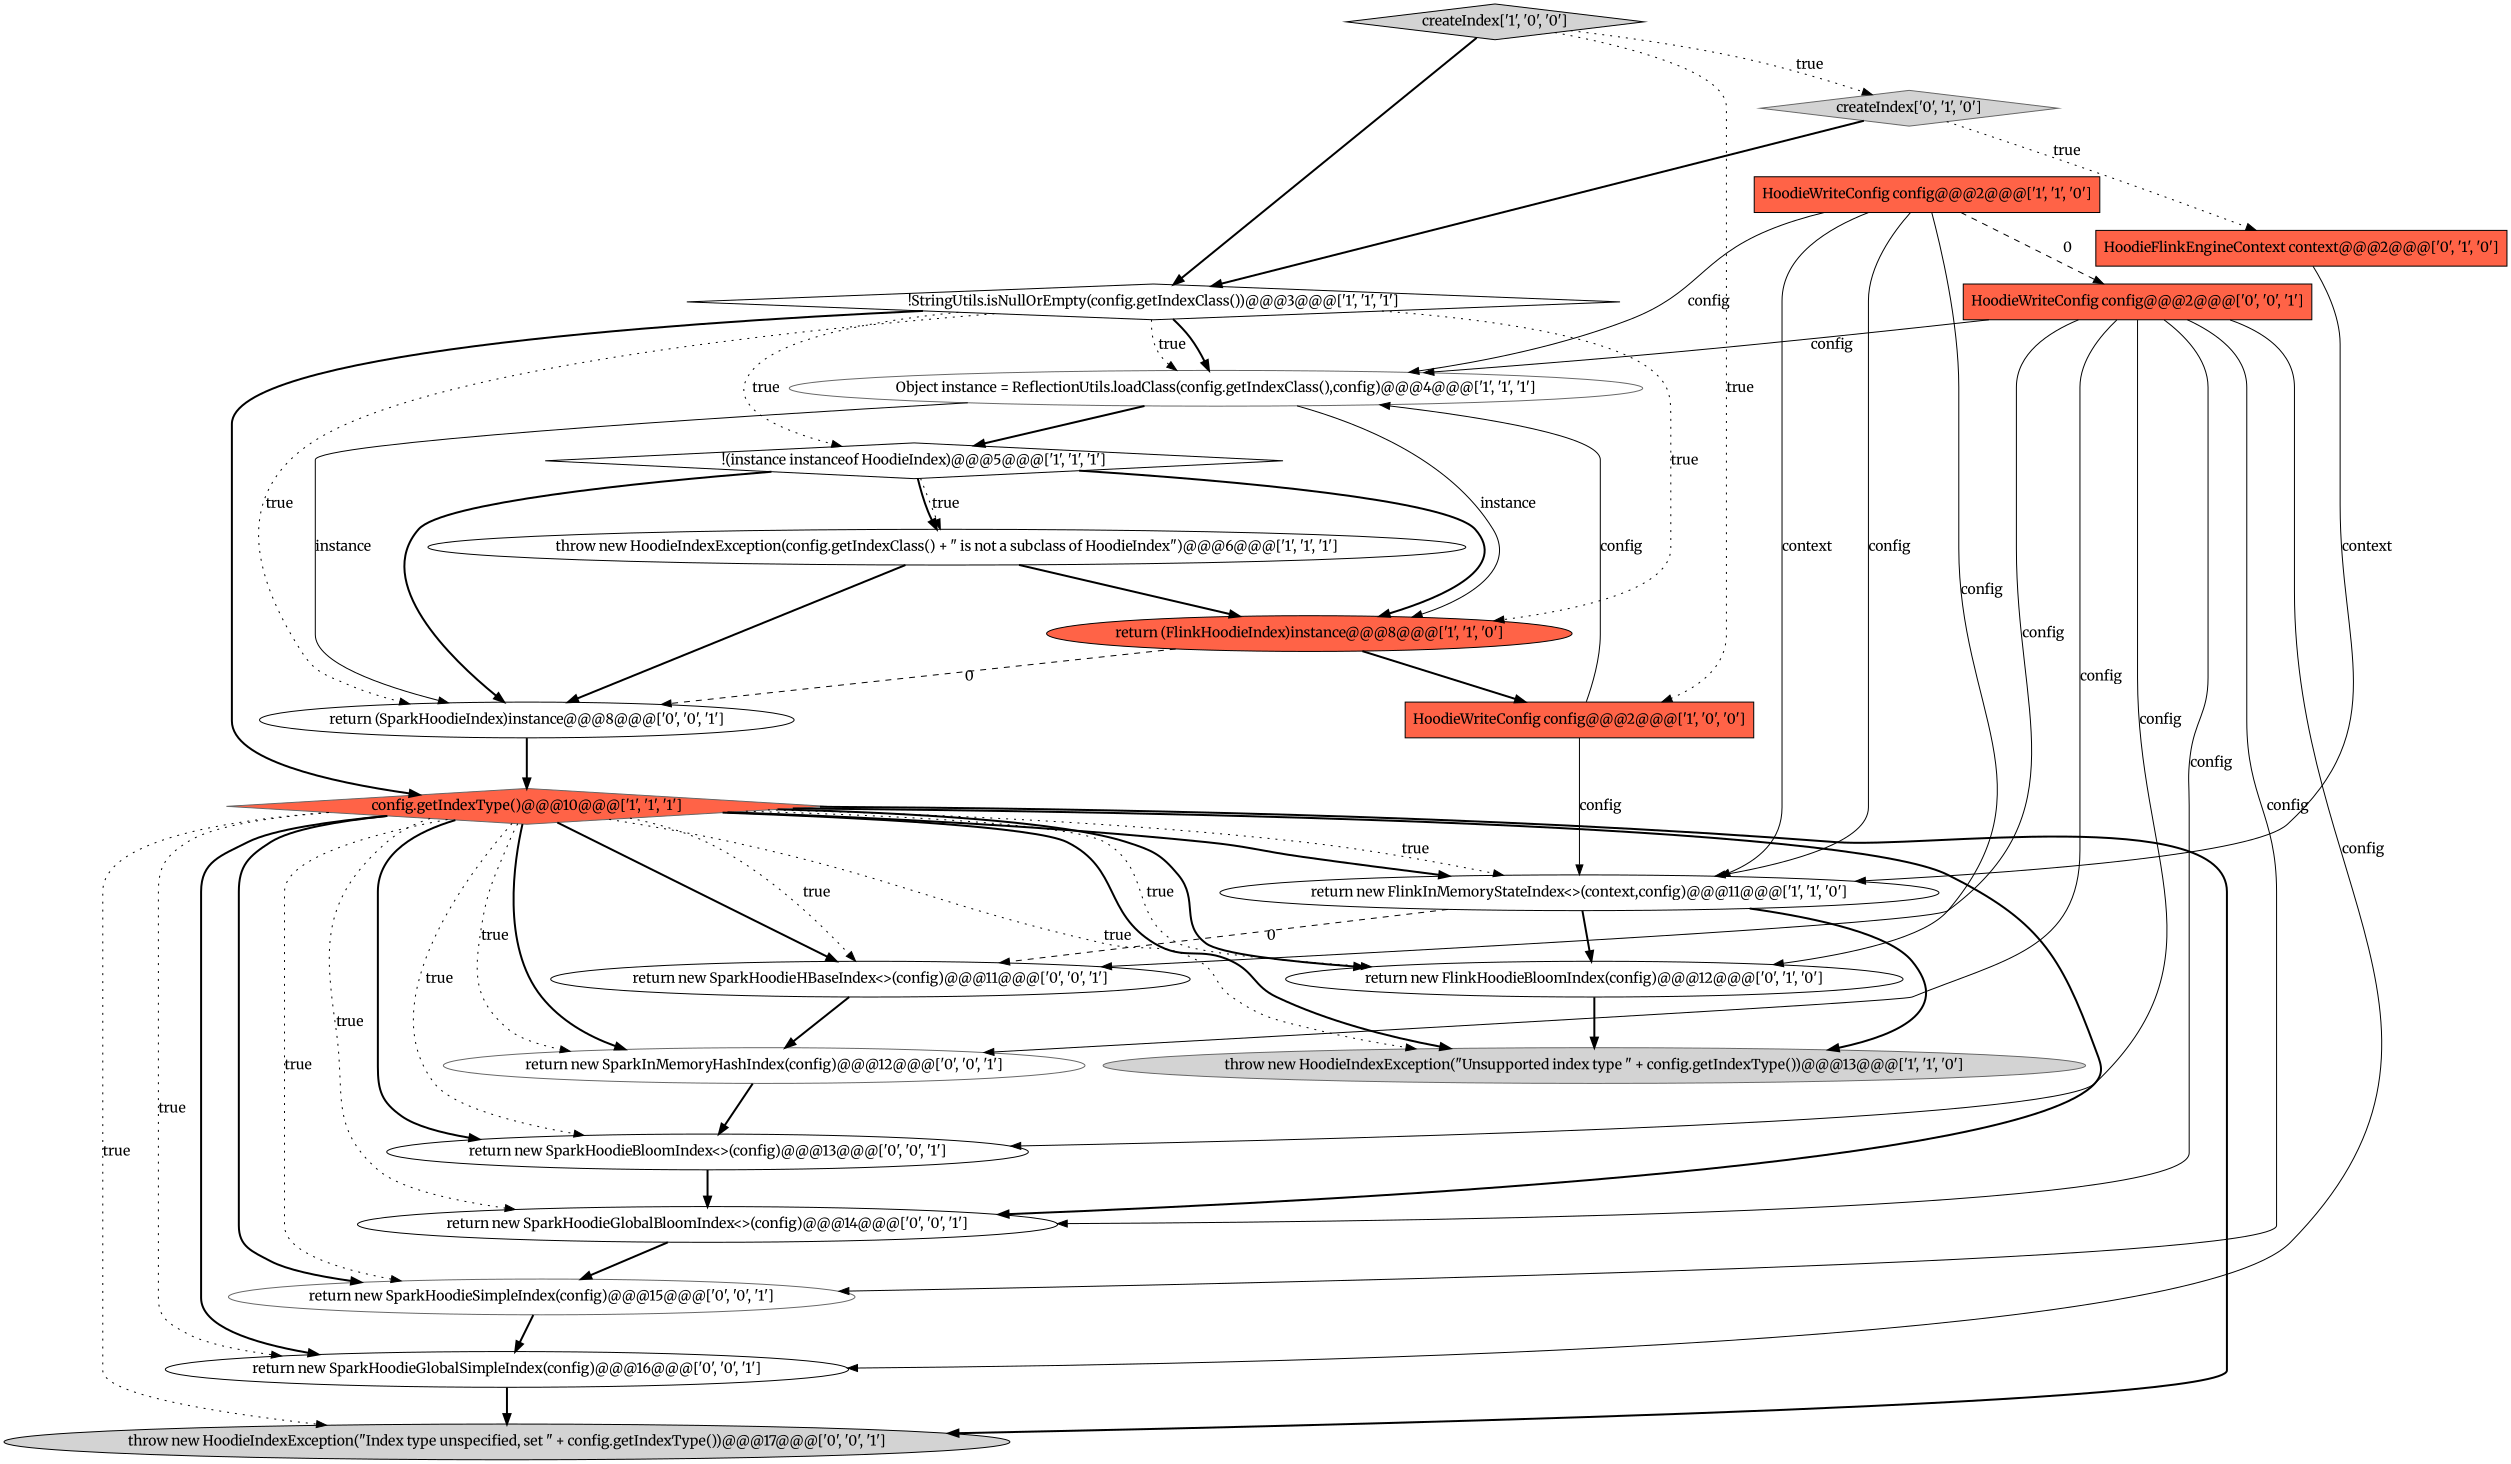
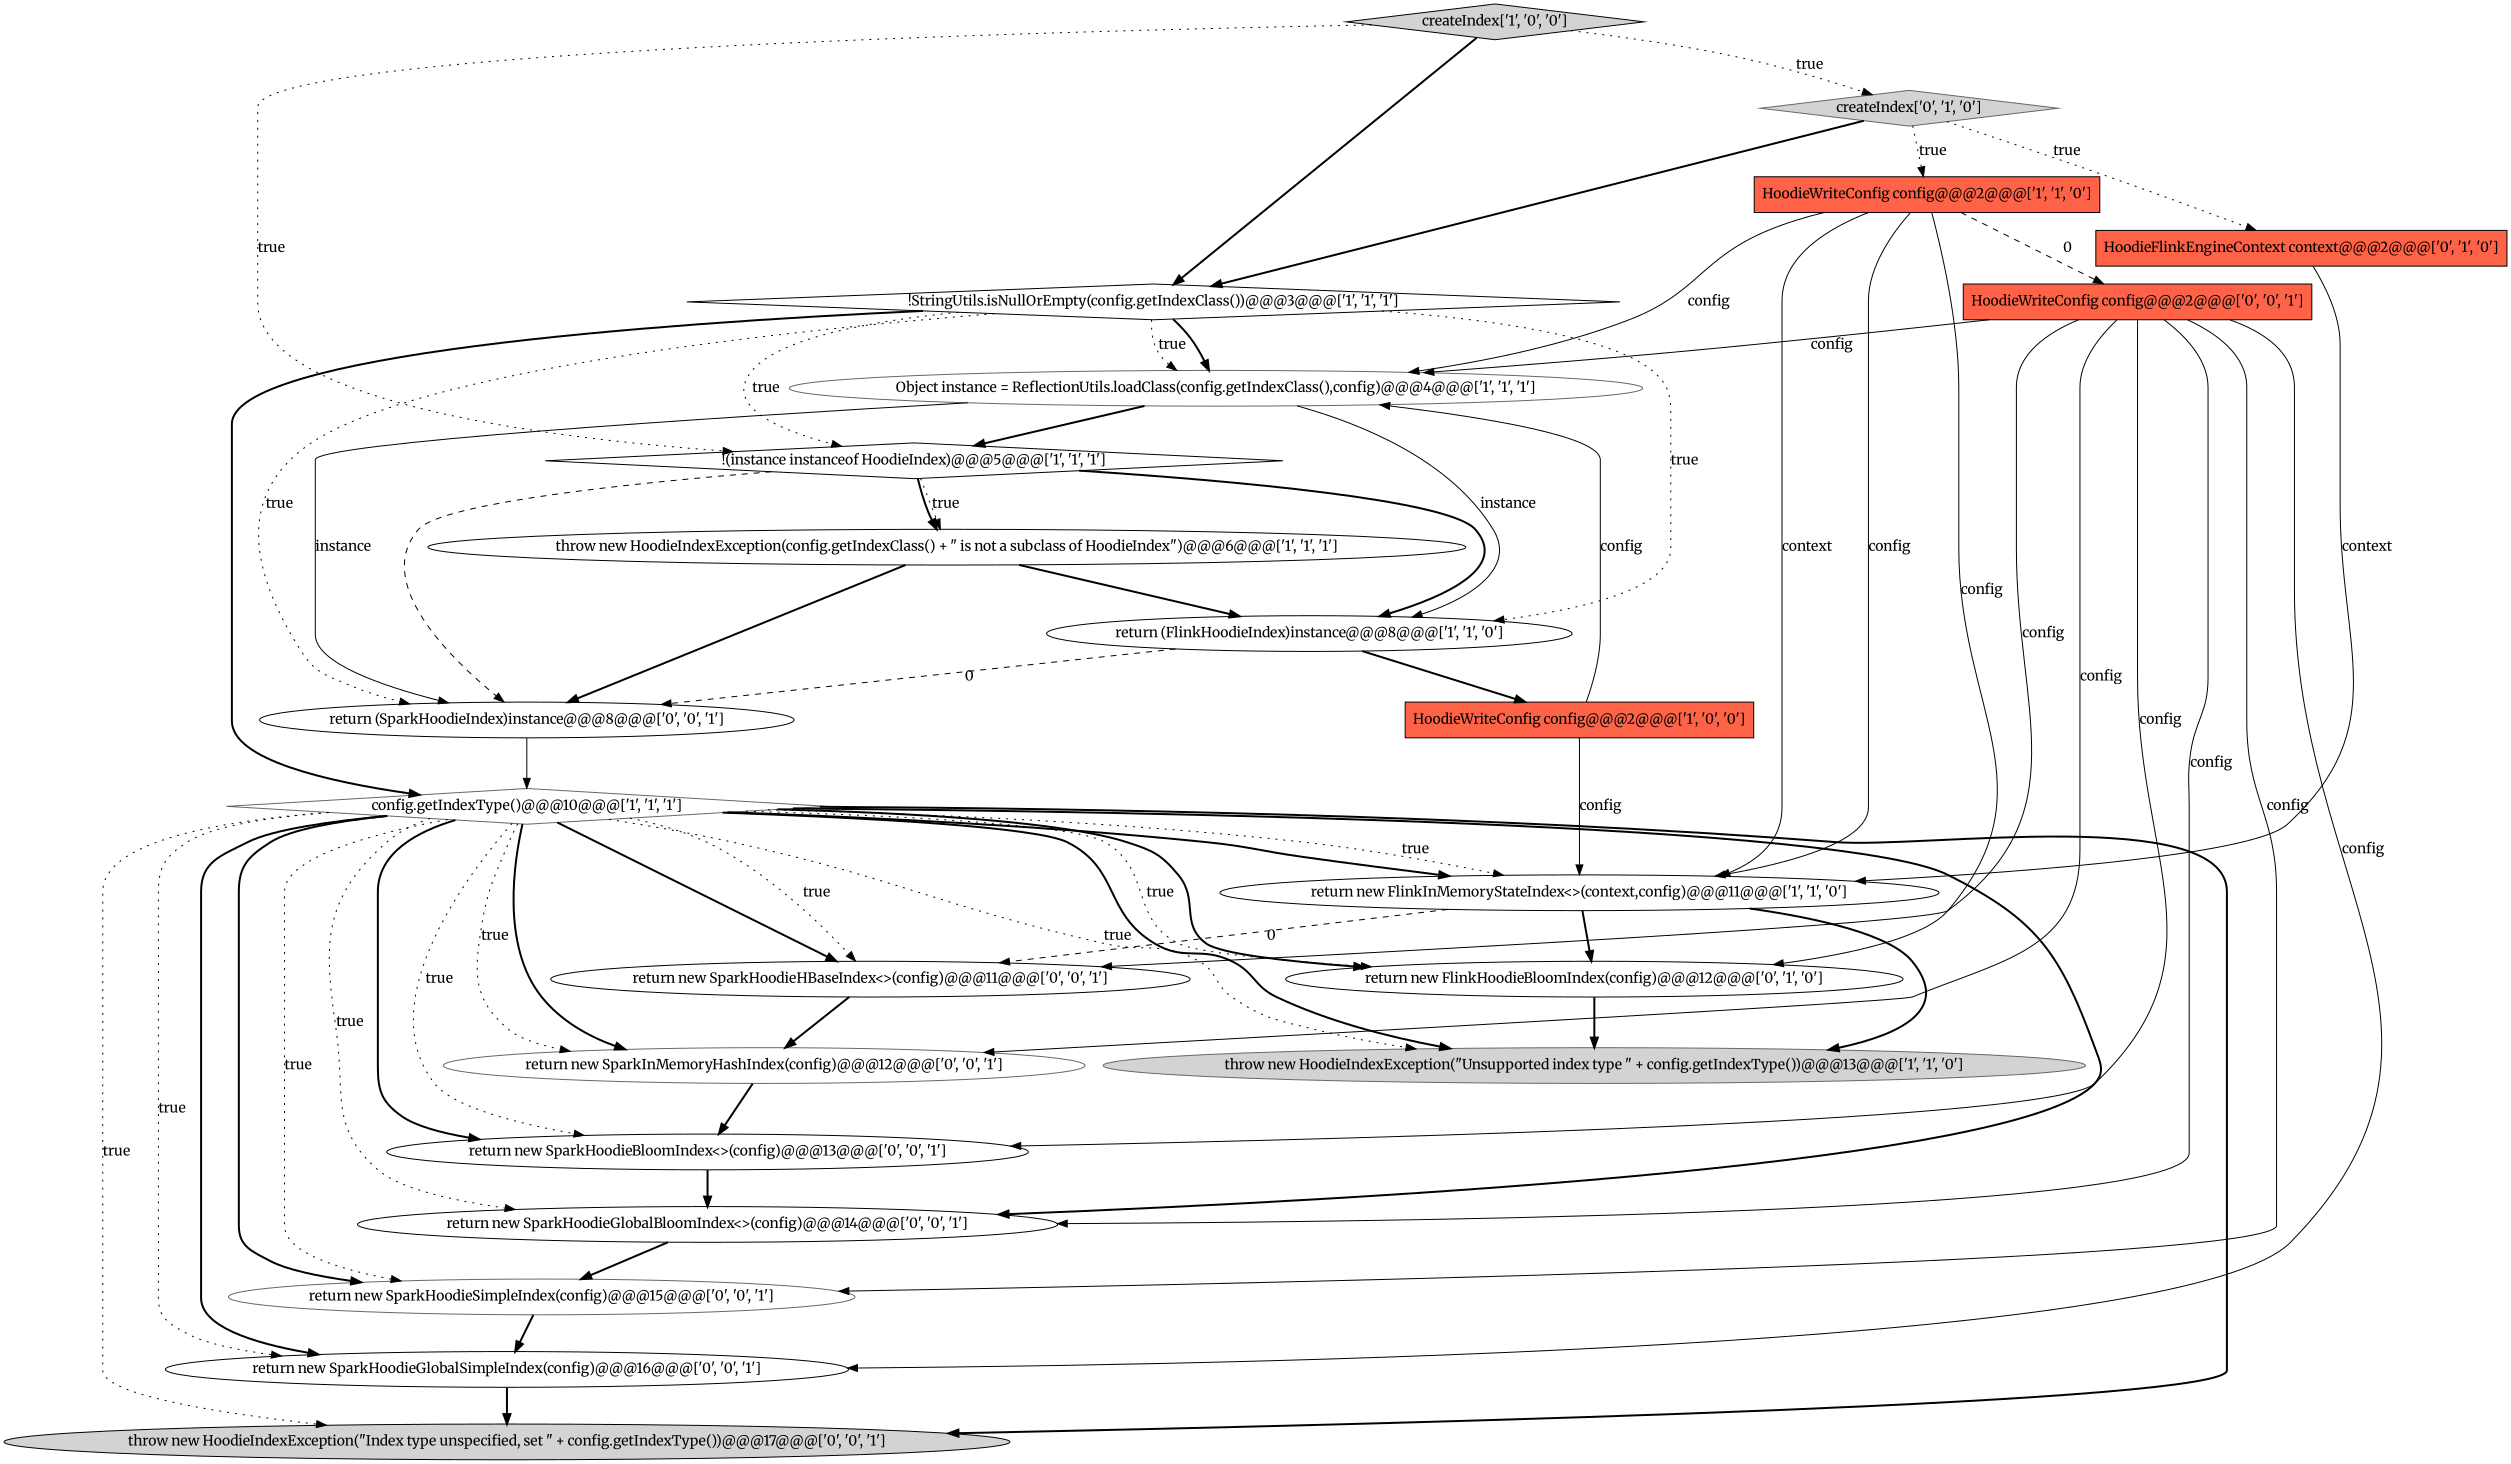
edge "createIndex['0', '1', '0']" -> "HoodieWriteConfig config@@@2@@@['1', '1', '0']": added, label "true"
edge "createIndex['1', '0', '0']" -> "HoodieWriteConfig config@@@2@@@['1', '0', '0']": now "createIndex['1', '0', '0']" -> "!(instance instanceof HoodieIndex)@@@5@@@['1', '1', '1']"
edge "!(instance instanceof HoodieIndex)@@@5@@@['1', '1', '1']" -> "return (SparkHoodieIndex)instance@@@8@@@['0', '0', '1']": style bold -> dashed
node "return (FlinkHoodieIndex)instance@@@8@@@['1', '1', '0']": fillcolor tomato -> white
edge "return (SparkHoodieIndex)instance@@@8@@@['0', '0', '1']" -> "config.getIndexType()@@@10@@@['1', '1', '1']": style bold -> solid
node "config.getIndexType()@@@10@@@['1', '1', '1']": fillcolor tomato -> white
